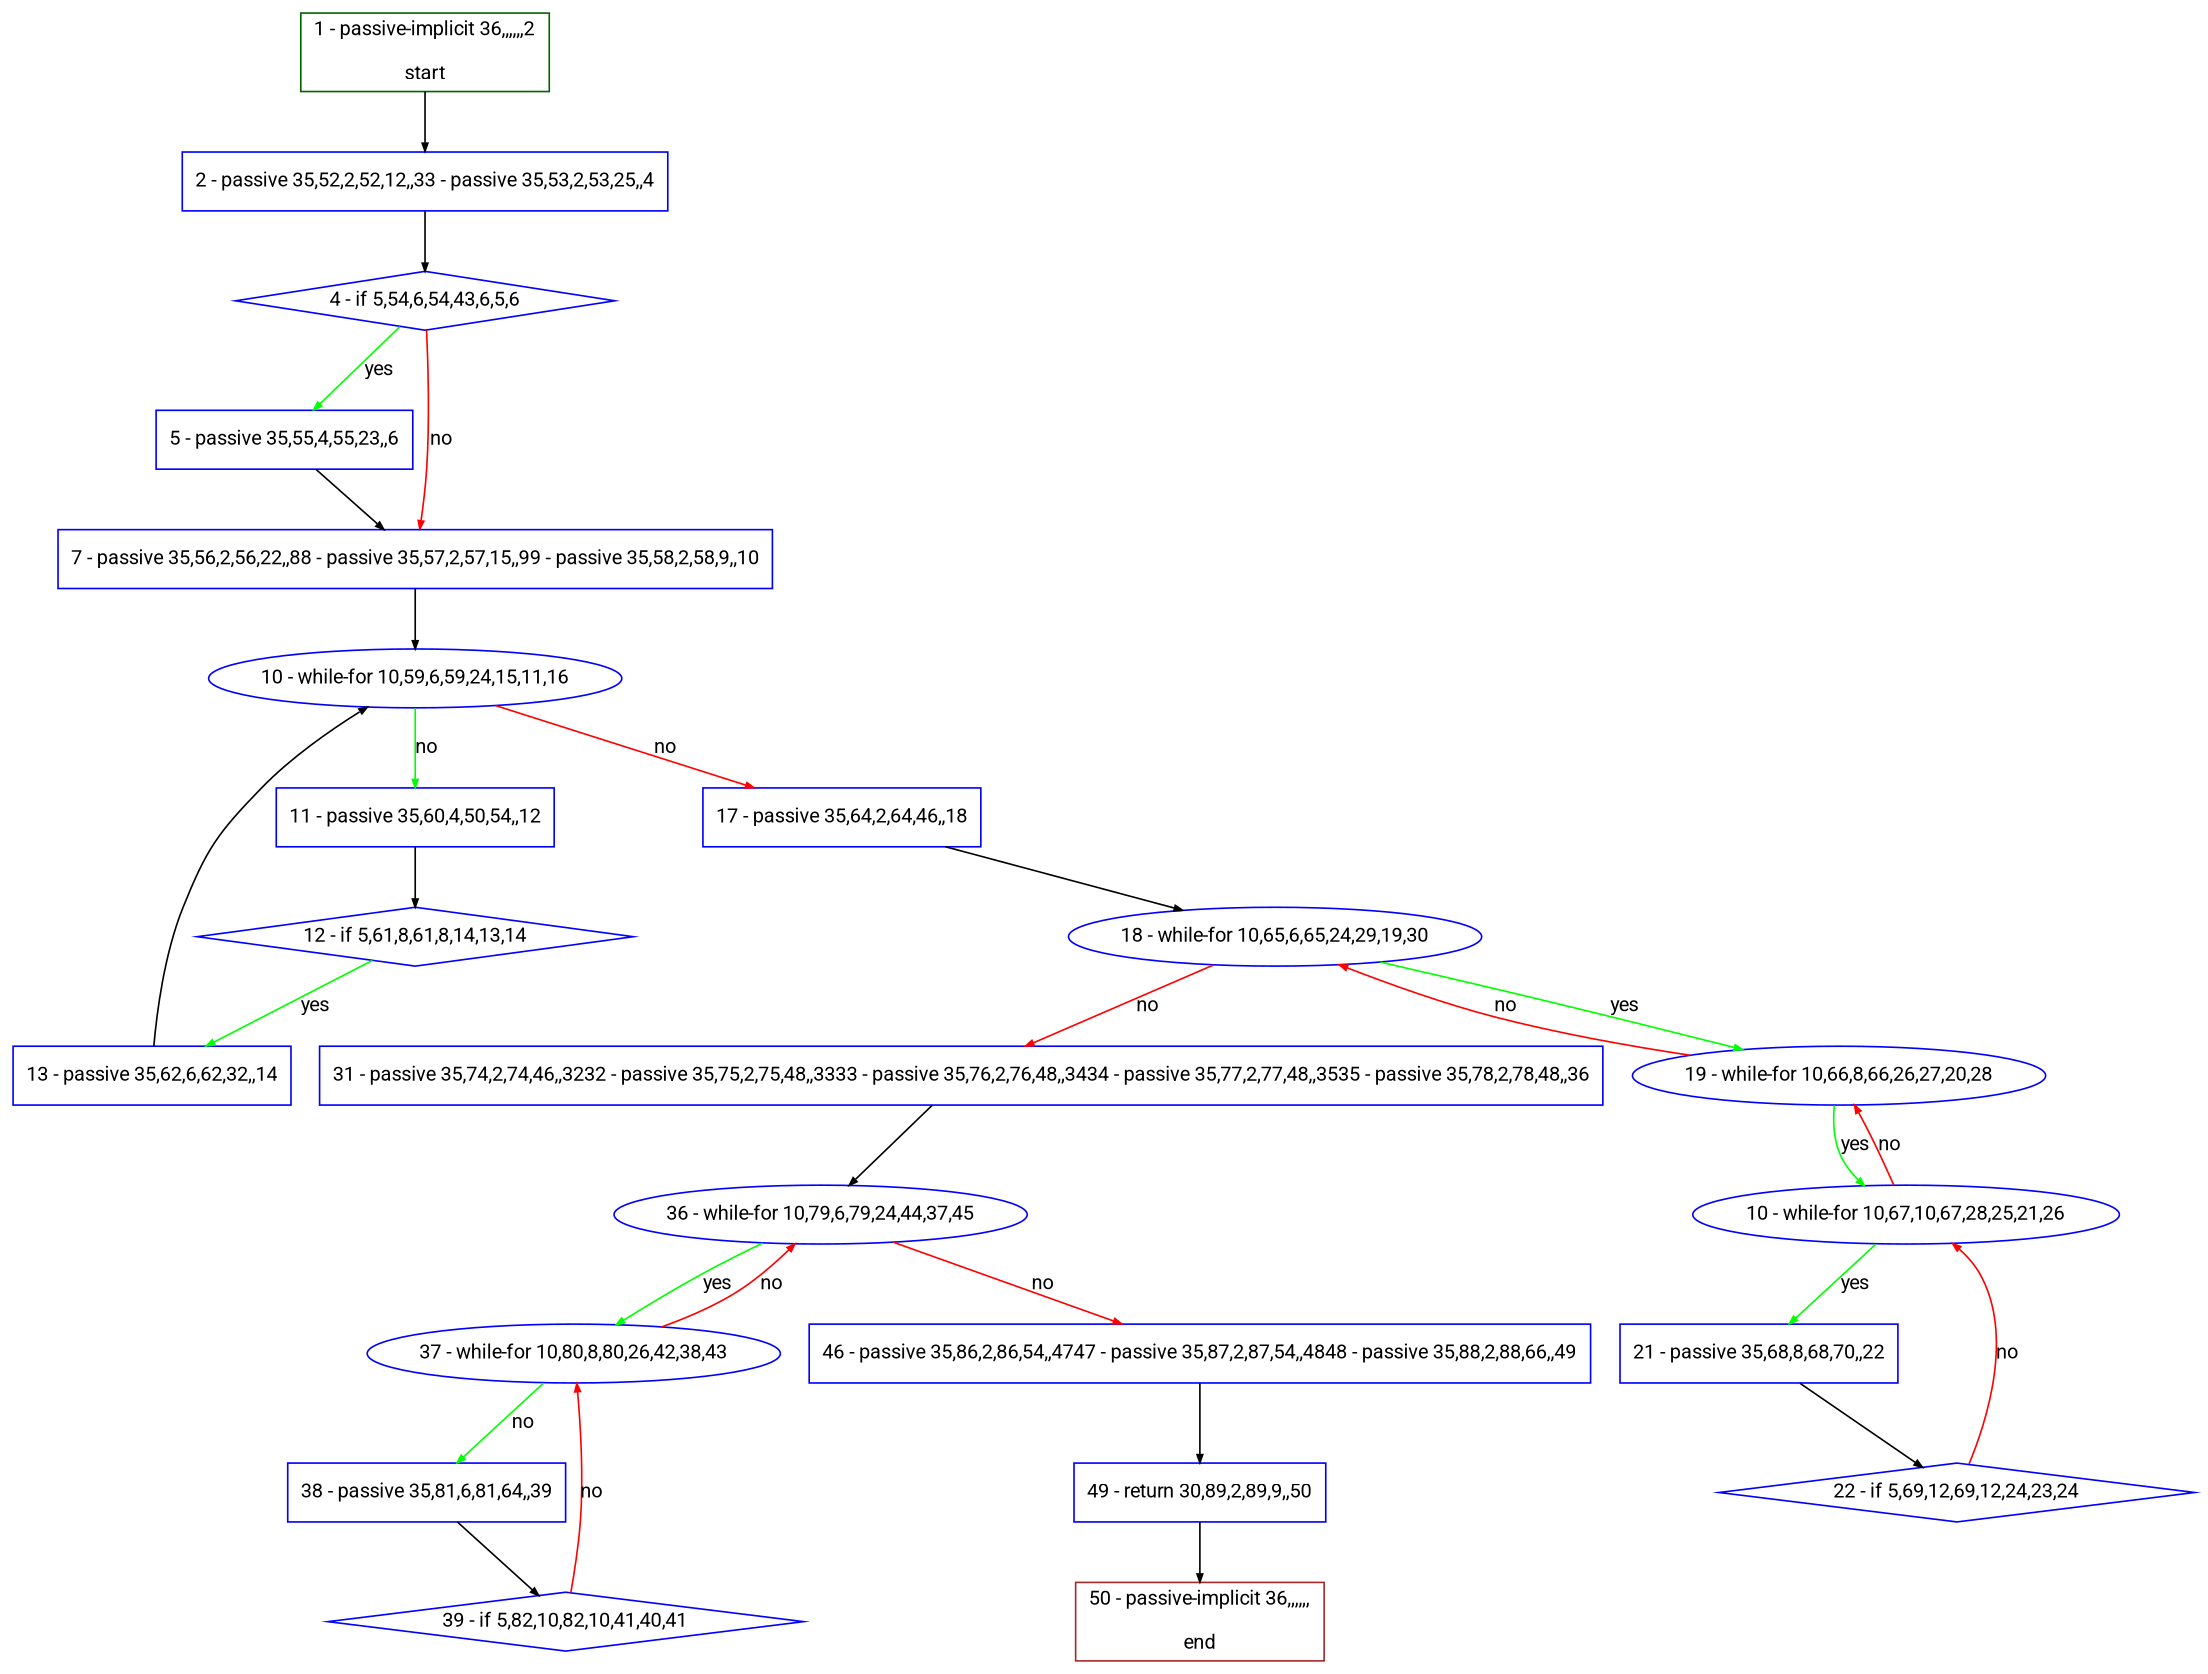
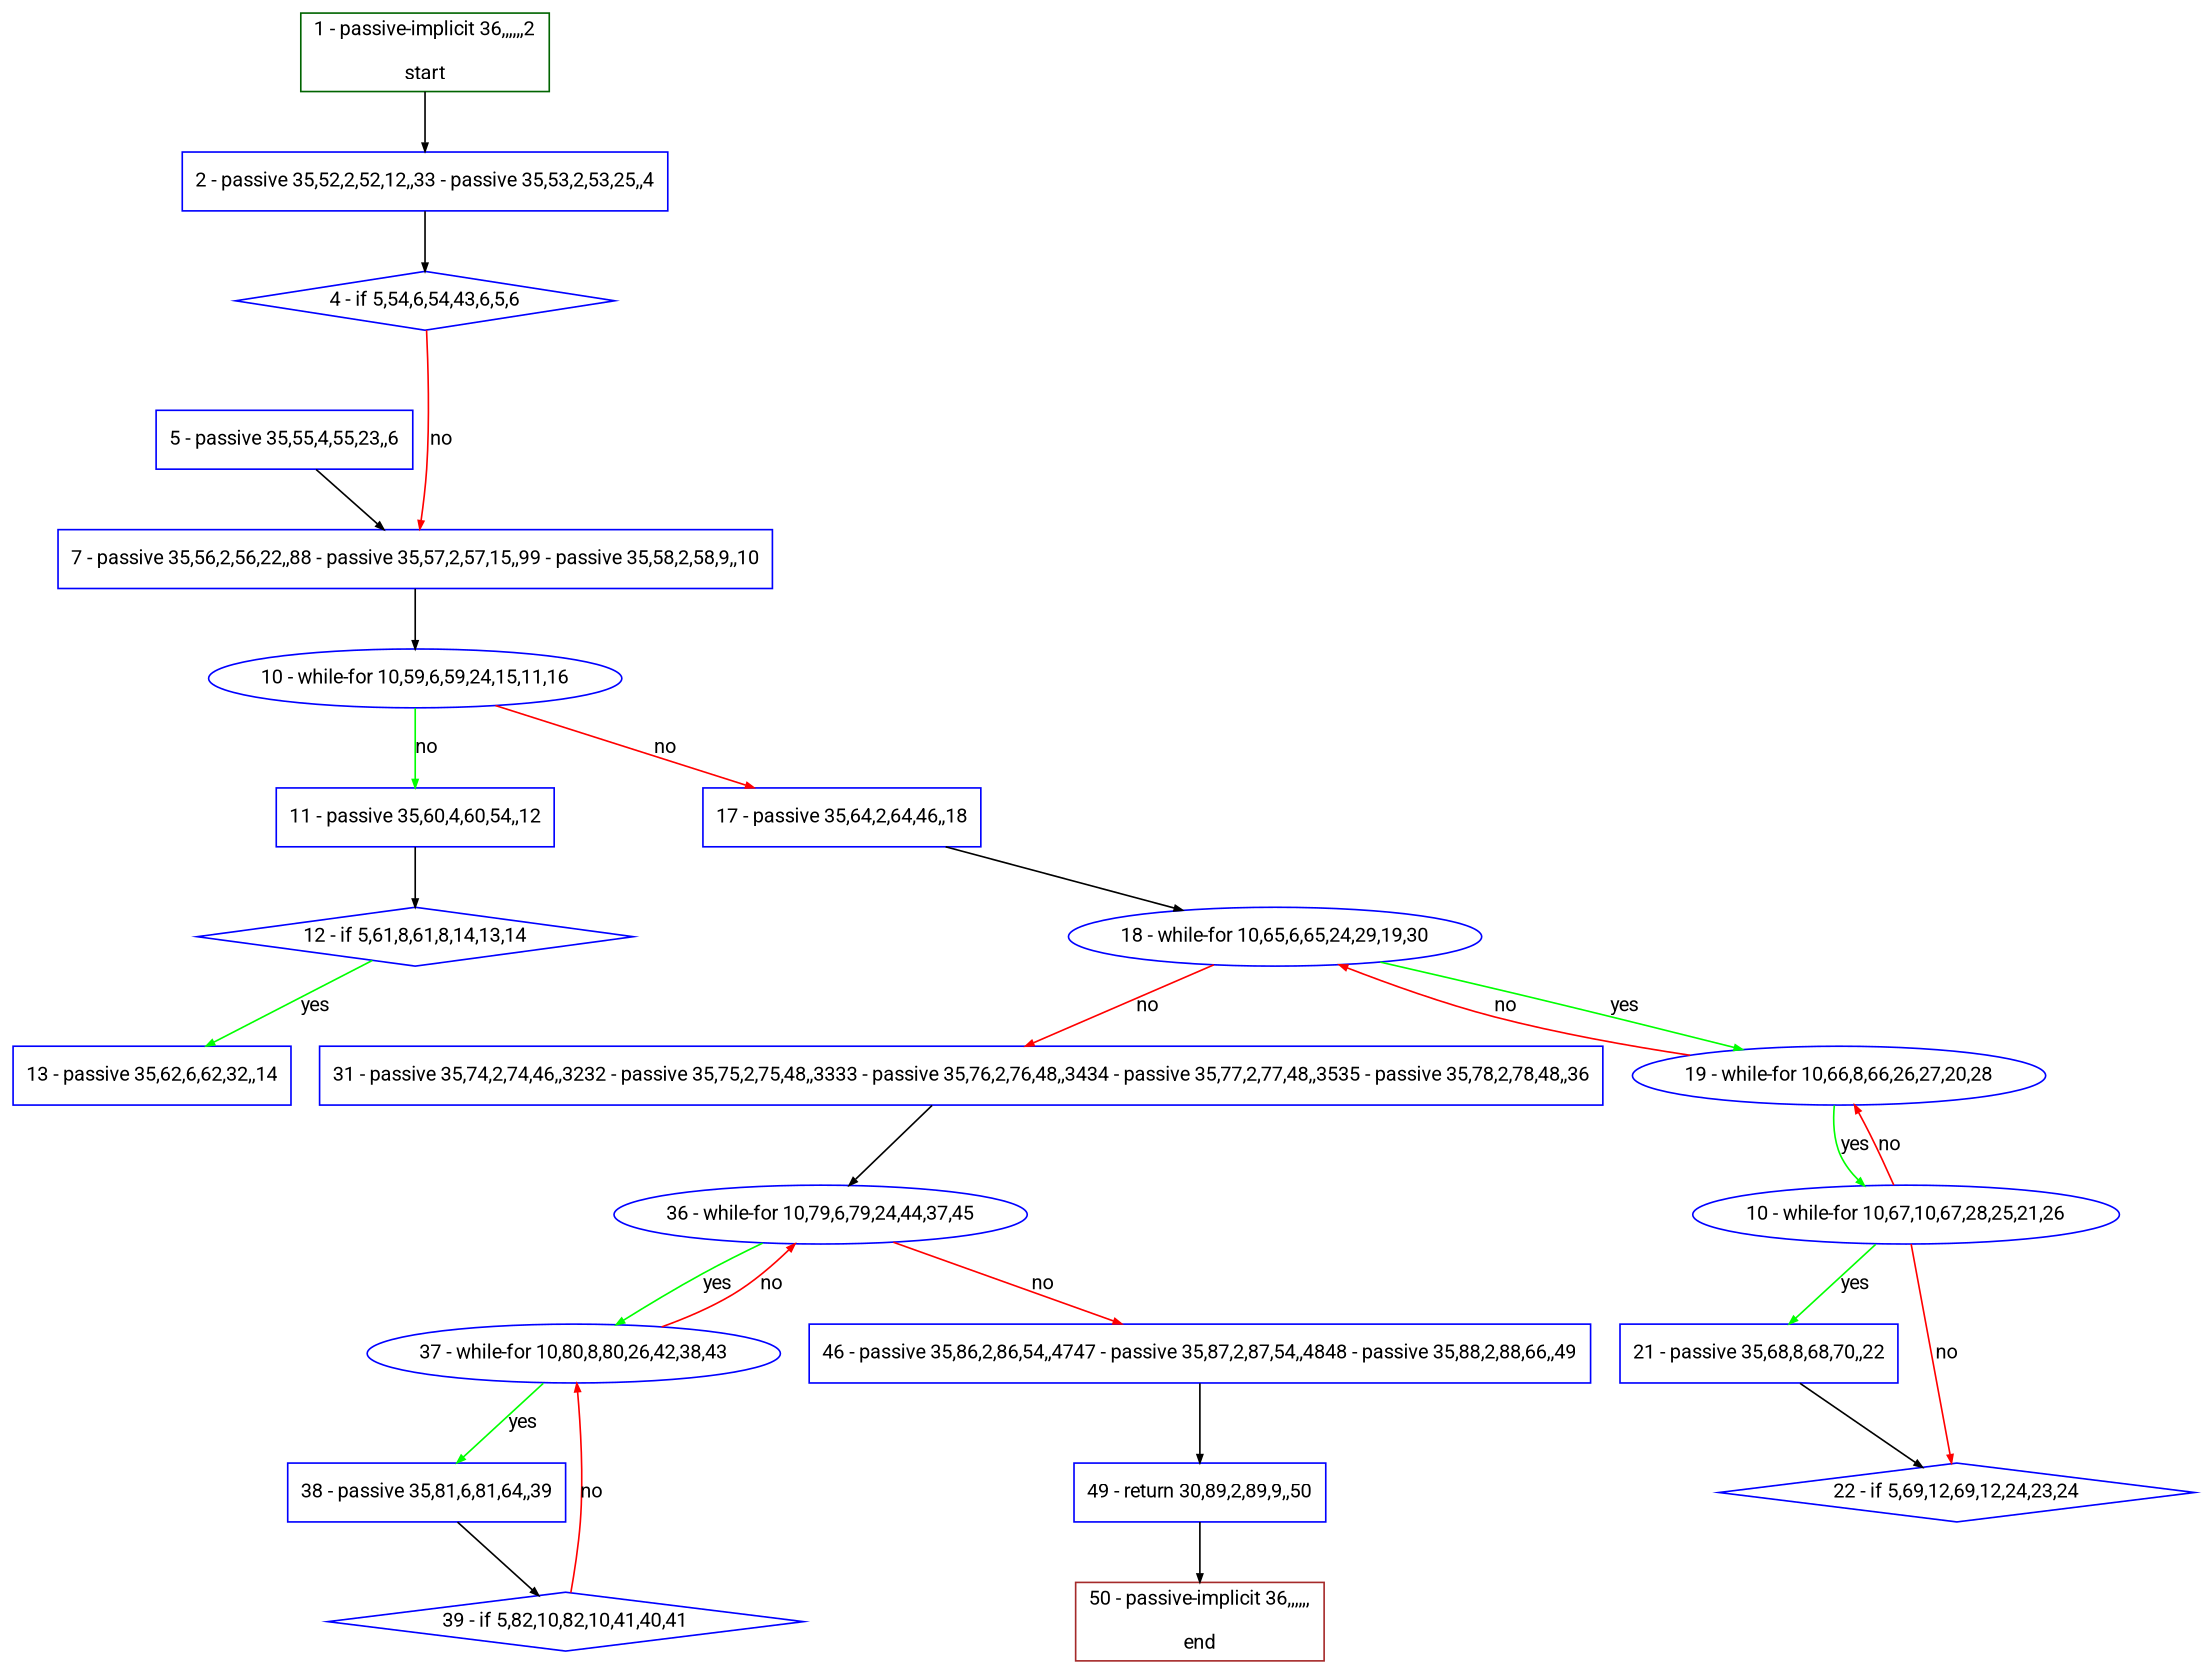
edge "4 - if 5,54,6,54,43,6,5,6" -> "5 - passive 35,55,4,55,23,,6": removed, label "yes"
node "11 - passive 35,60,4,50,54,,12": label "11 - passive 35,60,4,50,54,,12" -> "11 - passive 35,60,4,60,54,,12"
edge "13 - passive 35,62,6,62,32,,14" -> "10 - while-for 10,59,6,59,24,15,11,16": removed
edge "22 - if 5,69,12,69,12,24,23,24" -> "10 - while-for 10,67,10,67,28,25,21,26": reversed
edge "37 - while-for 10,80,8,80,26,42,38,43" -> "38 - passive 35,81,6,81,64,,39": label "no" -> "yes"
